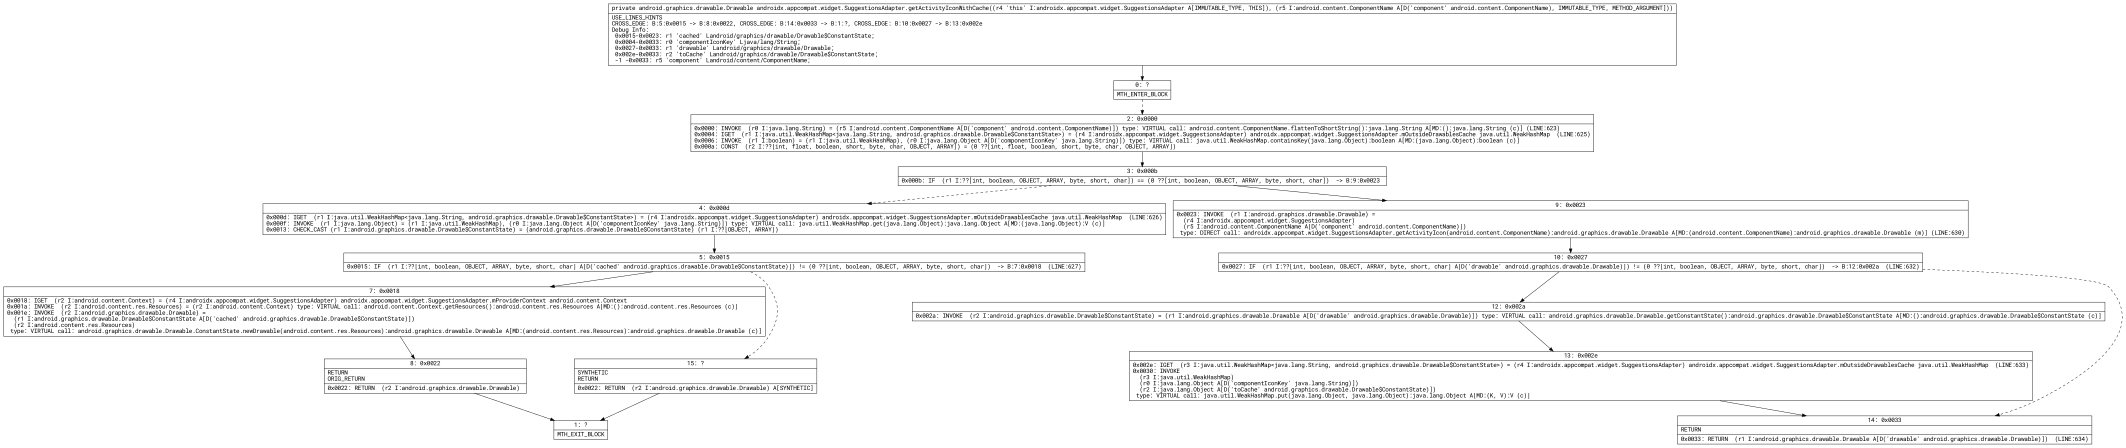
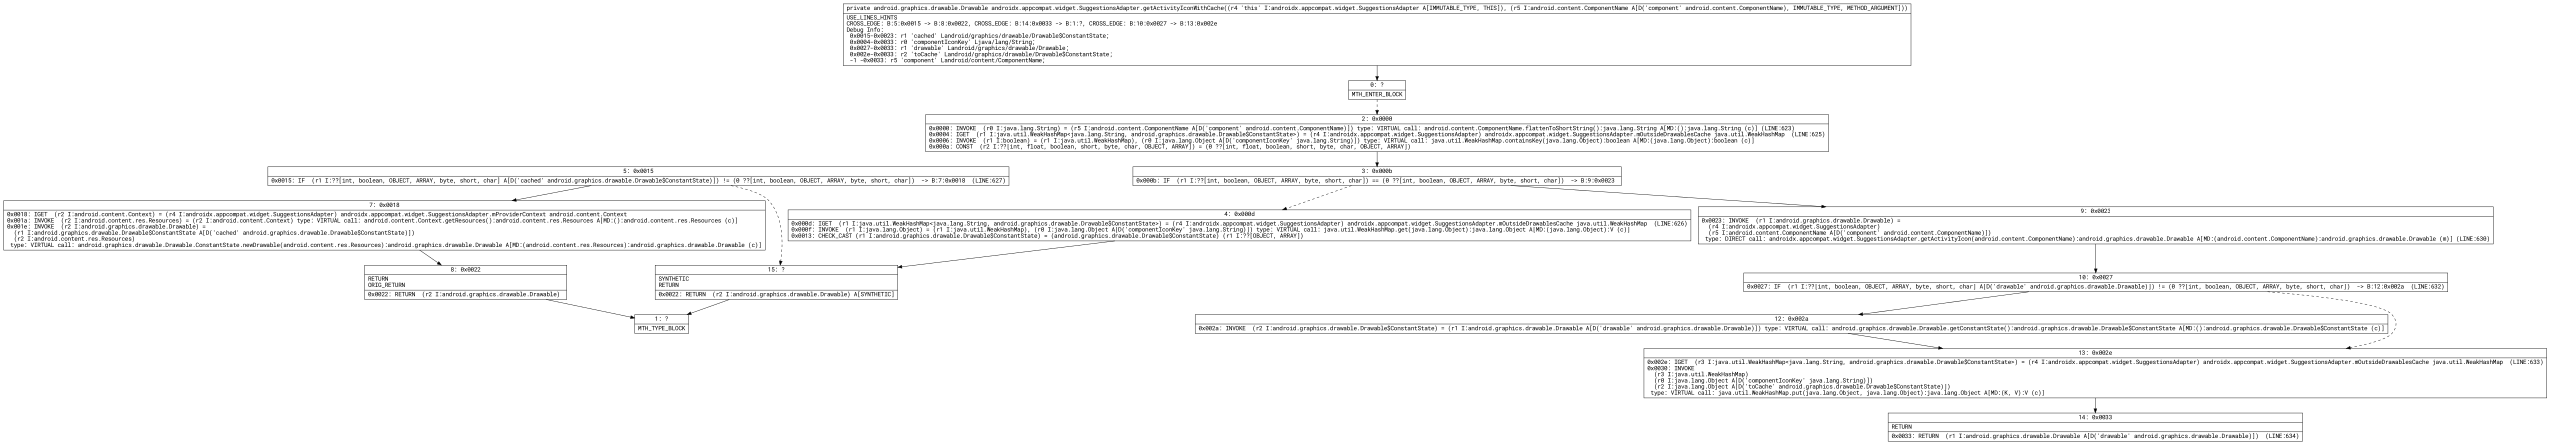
edge "4: 0x000d" -> "5: 0x0015": now "4: 0x000d" -> "15: ?"
edge "10: 0x0027" -> "14: 0x0033": now "10: 0x0027" -> "13: 0x002e"
node "1: ?": text "MTH_EXIT_BLOCK" -> "MTH_TYPE_BLOCK"
